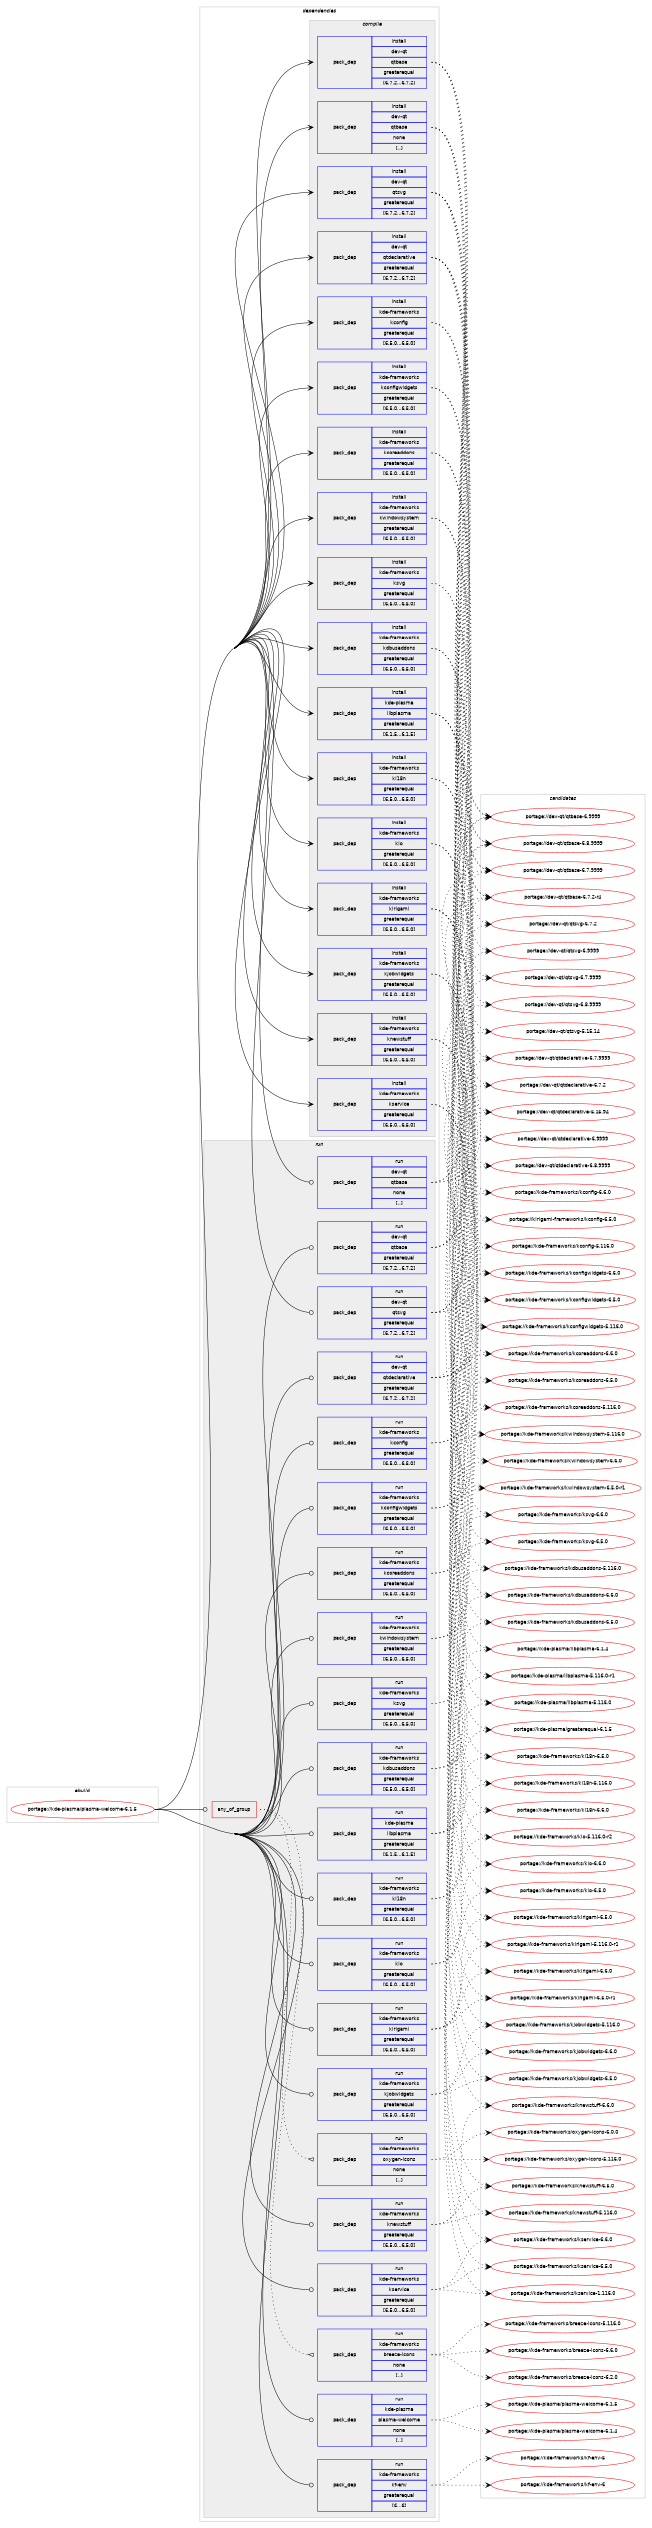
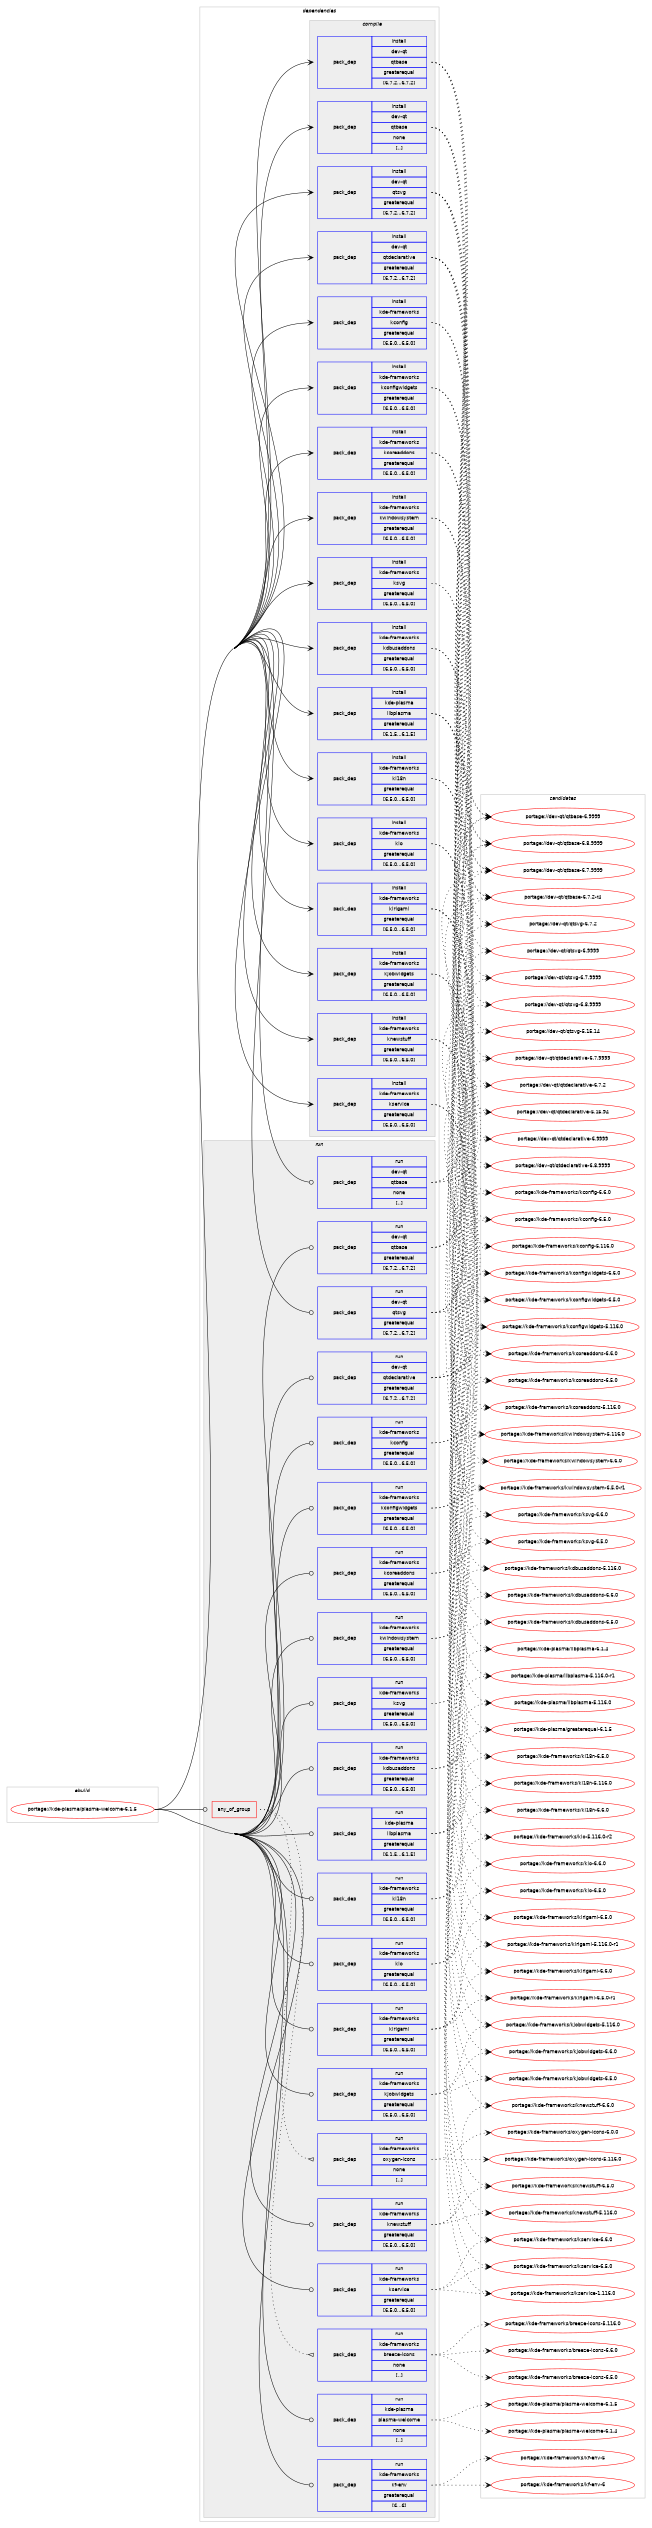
node "portage://kirigami-frameworks/kconfig-6.5.0": label "portage://kirigami-frameworks/kconfig-6.5.0" -> "portage://kde-frameworks/kconfig-6.5.0"
node "portage://kde-frameworks/breeze-icons-6.2.0": label "portage://kde-frameworks/breeze-icons-6.2.0" -> "portage://kde-frameworks/breeze-icons-6.5.0"
